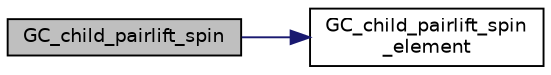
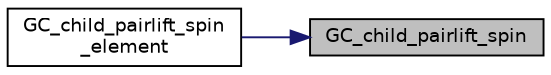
edge "GC_child_pairlift_spin" -> "GC_child_pairlift_spin _element": reversed
